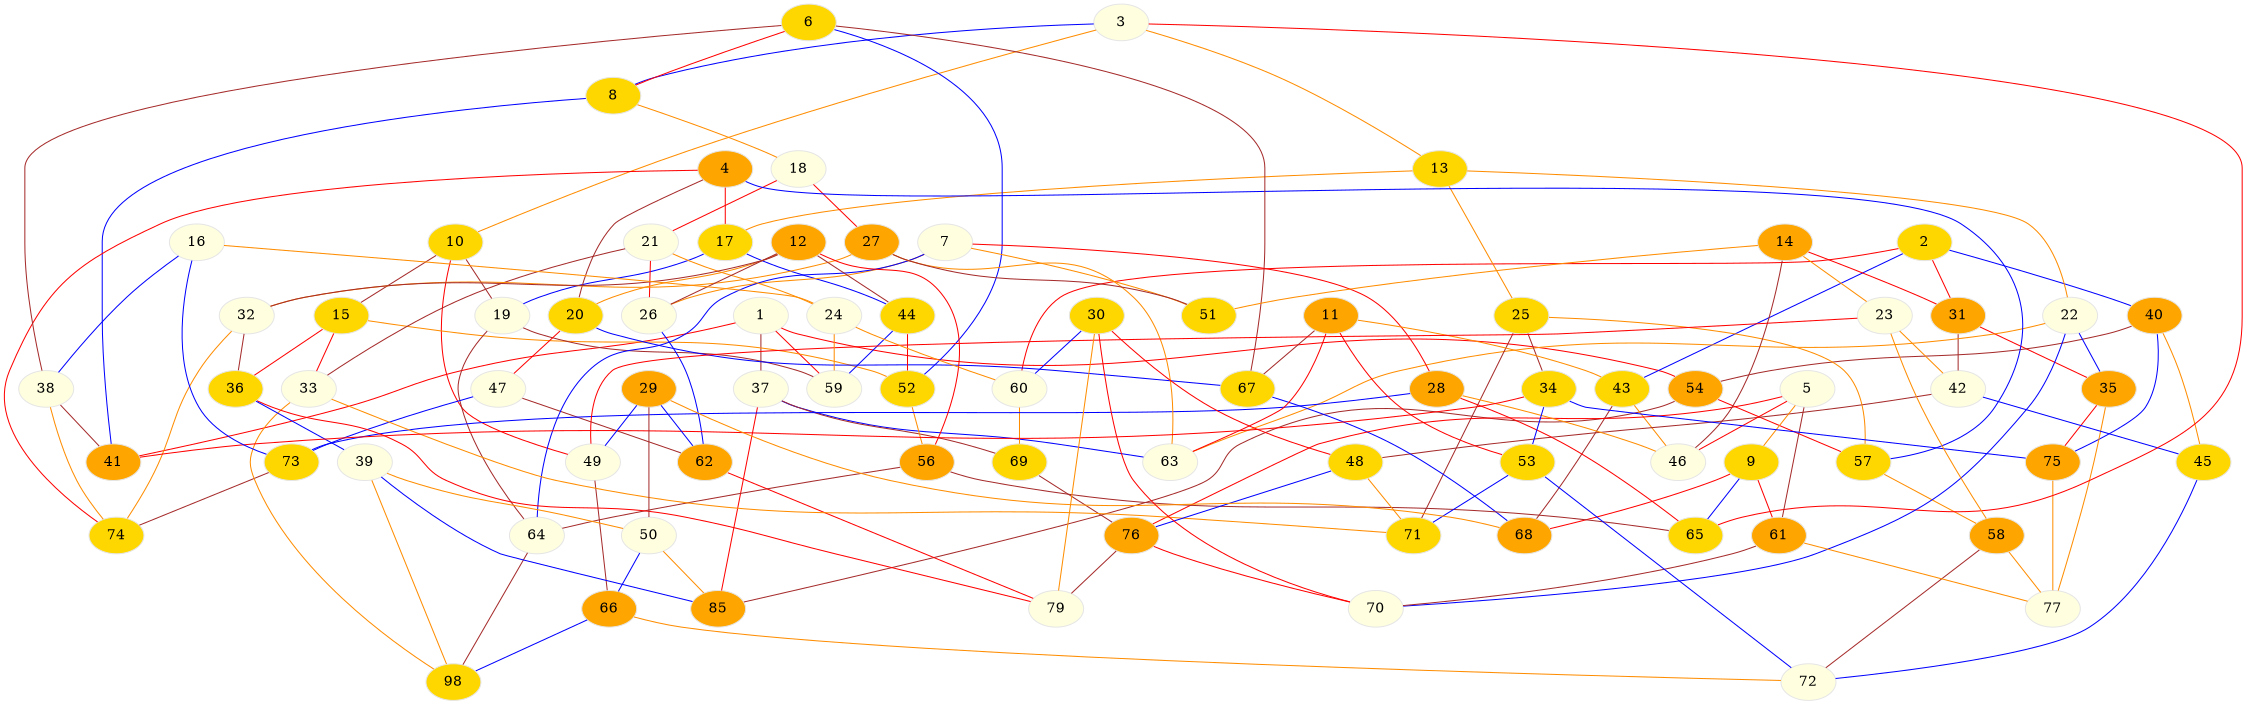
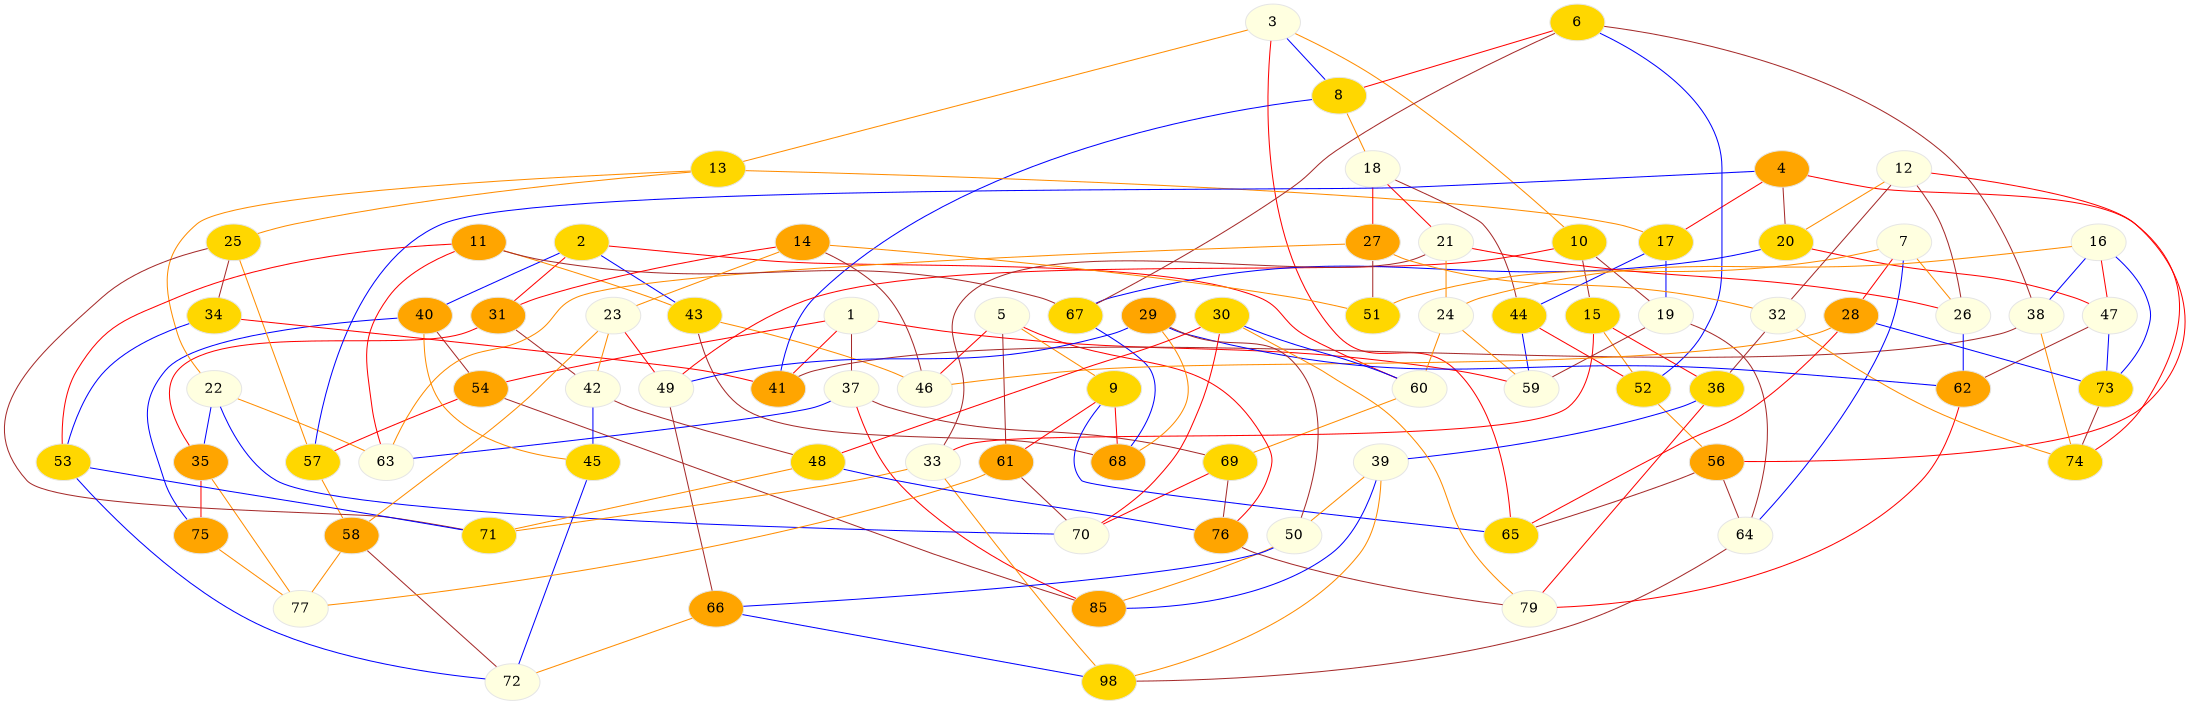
node "12": fillcolor orange -> lightyellow
edge "16" -- "47": added
edge "12" -- "44": now "18" -- "44"
edge "34" -- "75": removed
edge "76" -- "70": now "69" -- "70"
